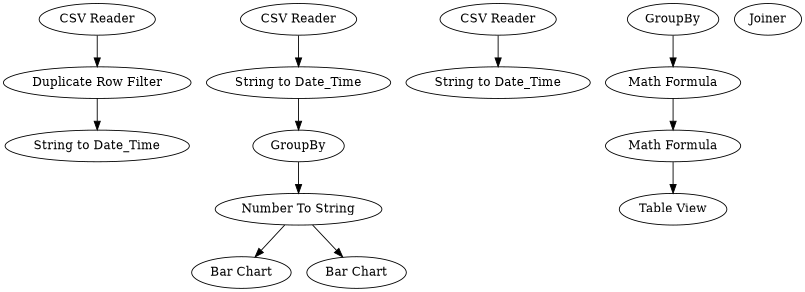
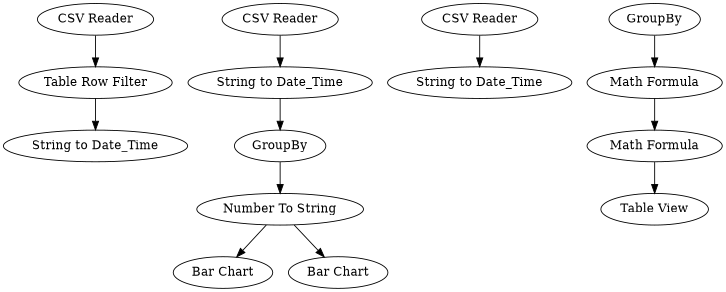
node "Joiner": removed
node "Duplicate Row Filter": label "Duplicate Row Filter" -> "Table Row Filter"
